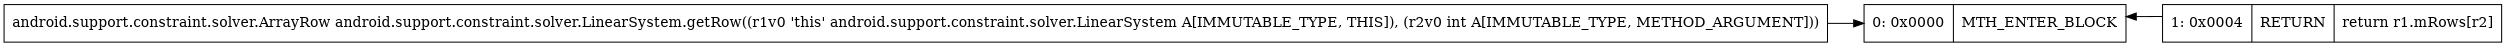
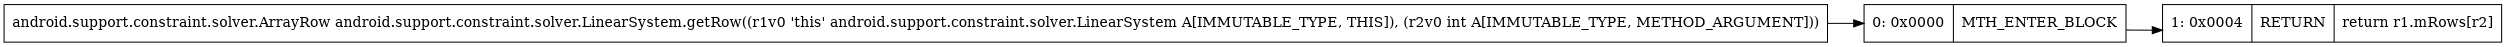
edge "1: 0x0004" -> "0: 0x0000": reversed
